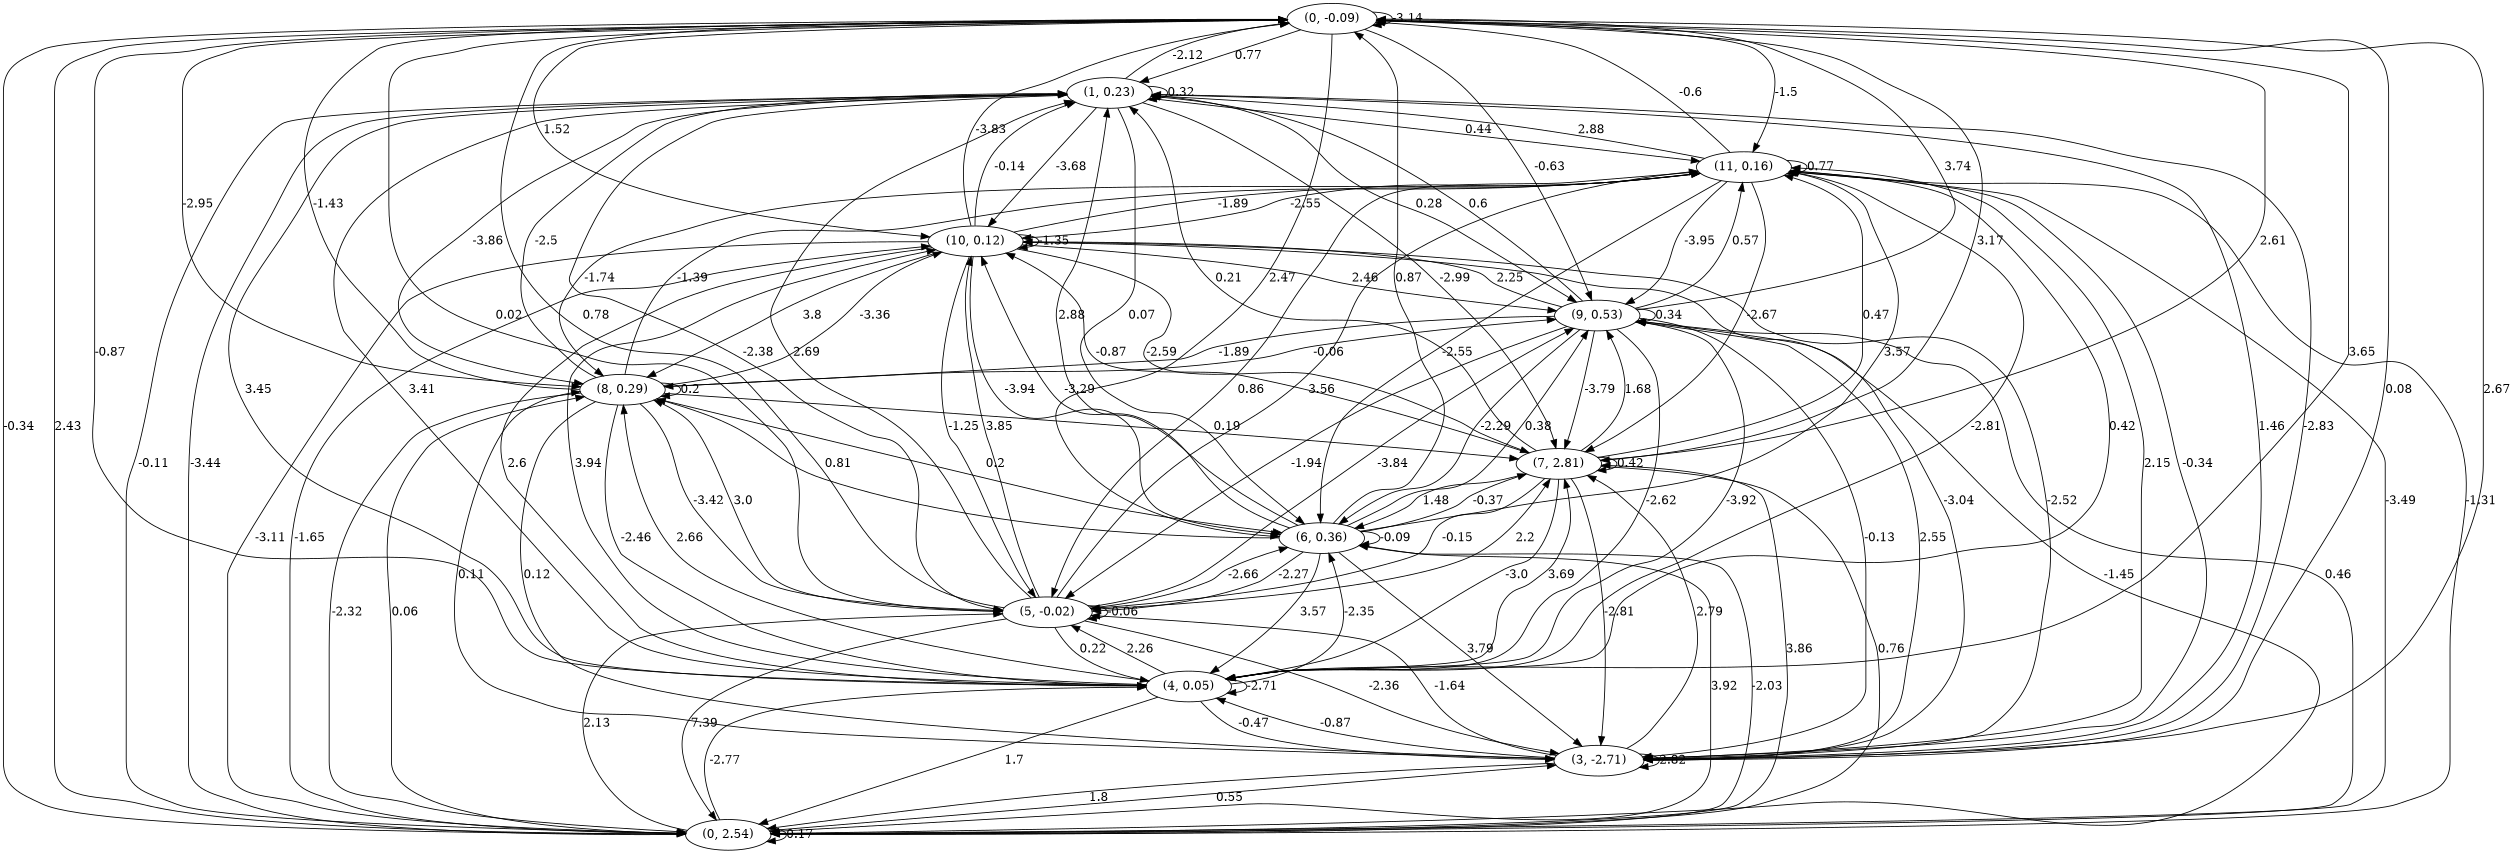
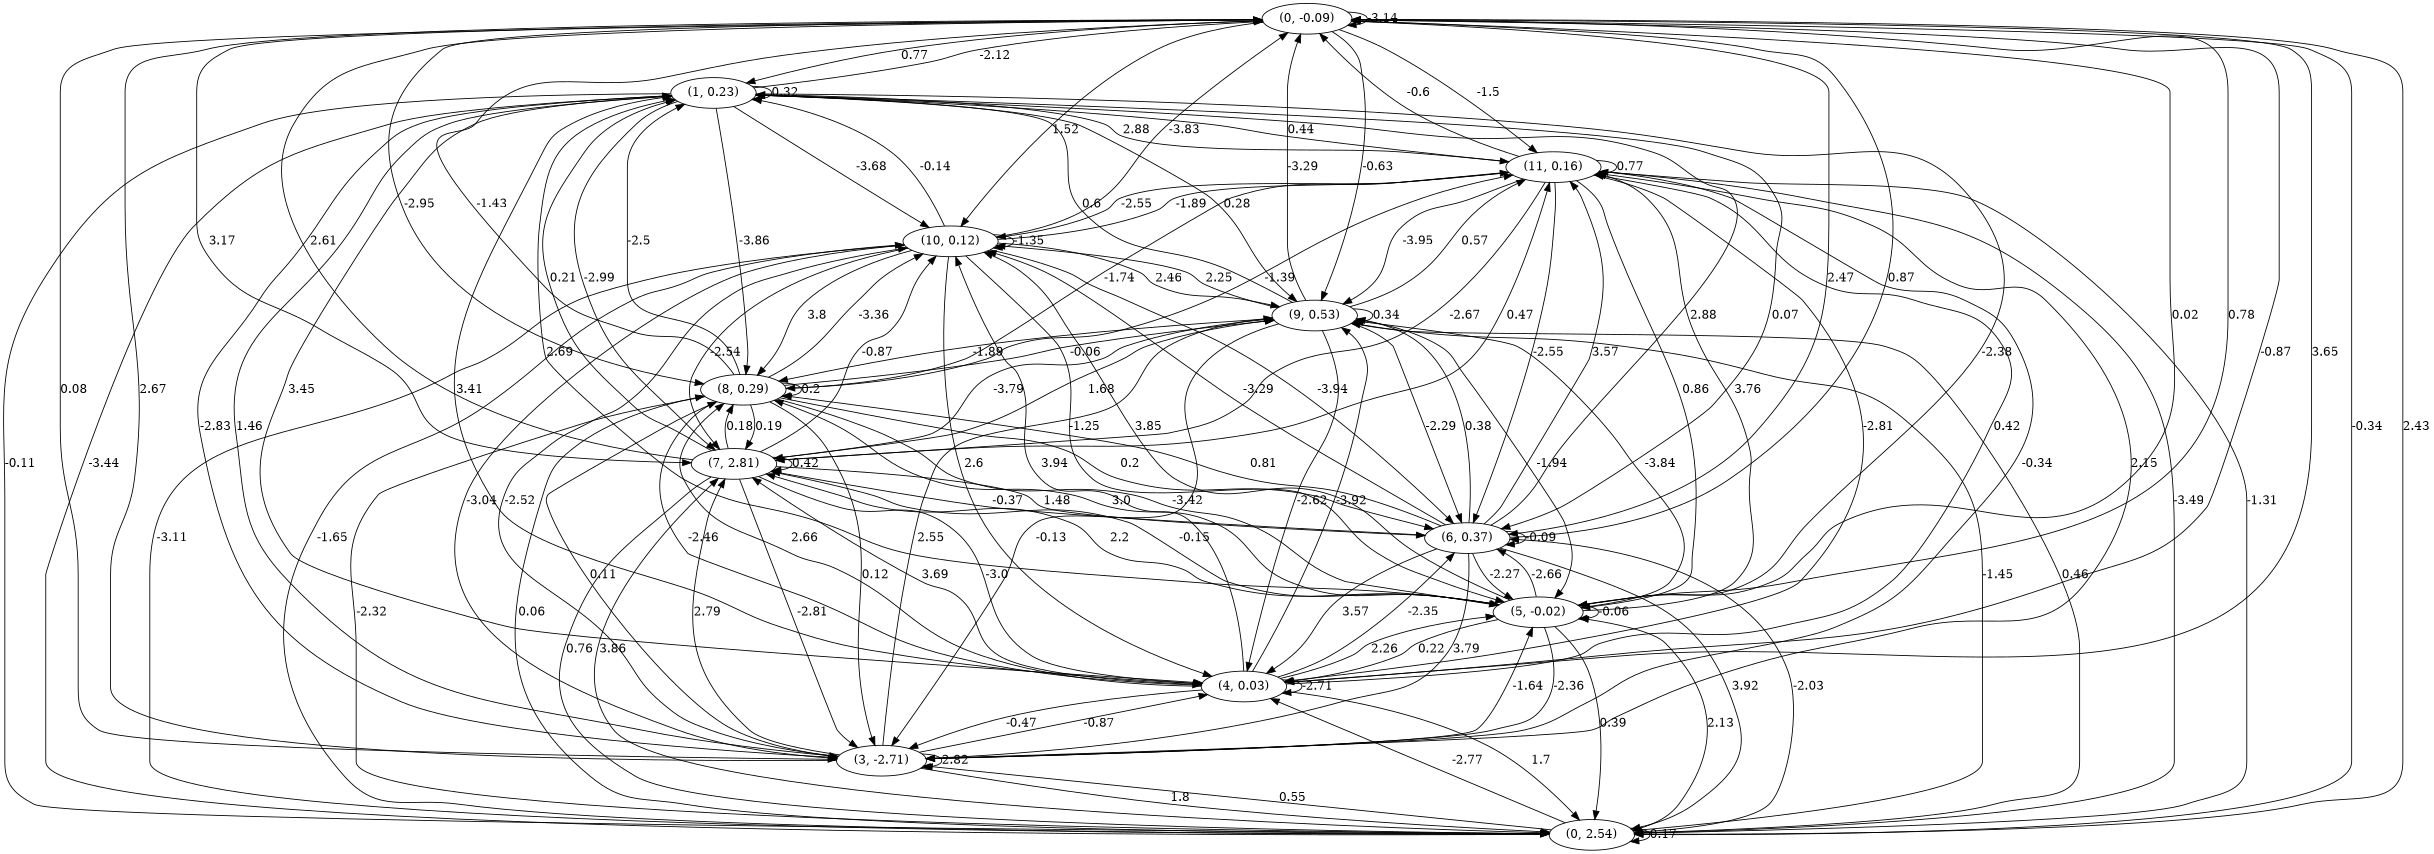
edge "(9, 0.53)" -> "(0, -0.09)": label "3.74" -> "-3.29"
edge "(10, 0.12)" -> "(7, 2.81)": label "-2.59" -> "-2.54"
edge "(5, -0.02)" -> "(11, 0.16)": label "3.56" -> "3.76"
edge "(7, 2.81)" -> "(8, 0.29)": added, label "0.18"
node "(6, 0.36)": label "(6, 0.36)" -> "(6, 0.37)"
node "(4, 0.05)": label "(4, 0.05)" -> "(4, 0.03)"
edge "(5, -0.02)" -> "(0, 2.54)": label "7.39" -> "0.39"
